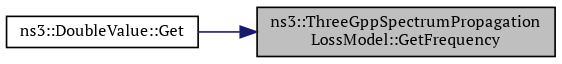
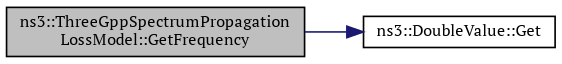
edge "ns3::DoubleValue::Get" -> "ns3::ThreeGppSpectrumPropagation LossModel::GetFrequency": reversed
